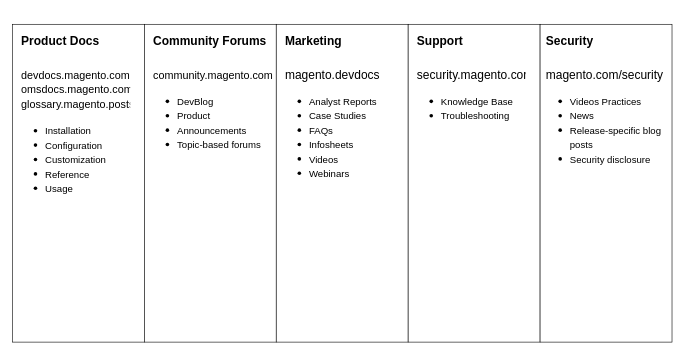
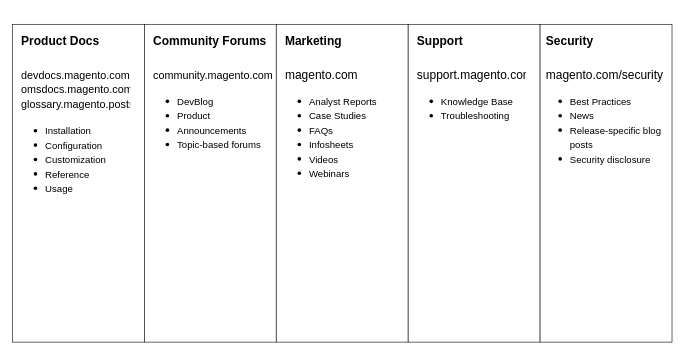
node "Support security.magento.com Knowledge Base Troubleshooting": label "Support security.magento.com Knowledge Base Troubleshooting" -> "Support support.magento.com Knowledge Base Troubleshooting"
node "Marketing magento.devdocs Analyst Reports Case Studies FAQs Infosheets Videos Webinars": label "Marketing magento.devdocs Analyst Reports Case Studies FAQs Infosheets Videos Webinars" -> "Marketing magento.com Analyst Reports Case Studies FAQs Infosheets Videos Webinars"
node "Security magento.com/security Videos Practices News Release-specific blog posts Security disclosure": label "Security magento.com/security Videos Practices News Release-specific blog posts Security disclosure" -> "Security magento.com/security Best Practices News Release-specific blog posts Security disclosure"
